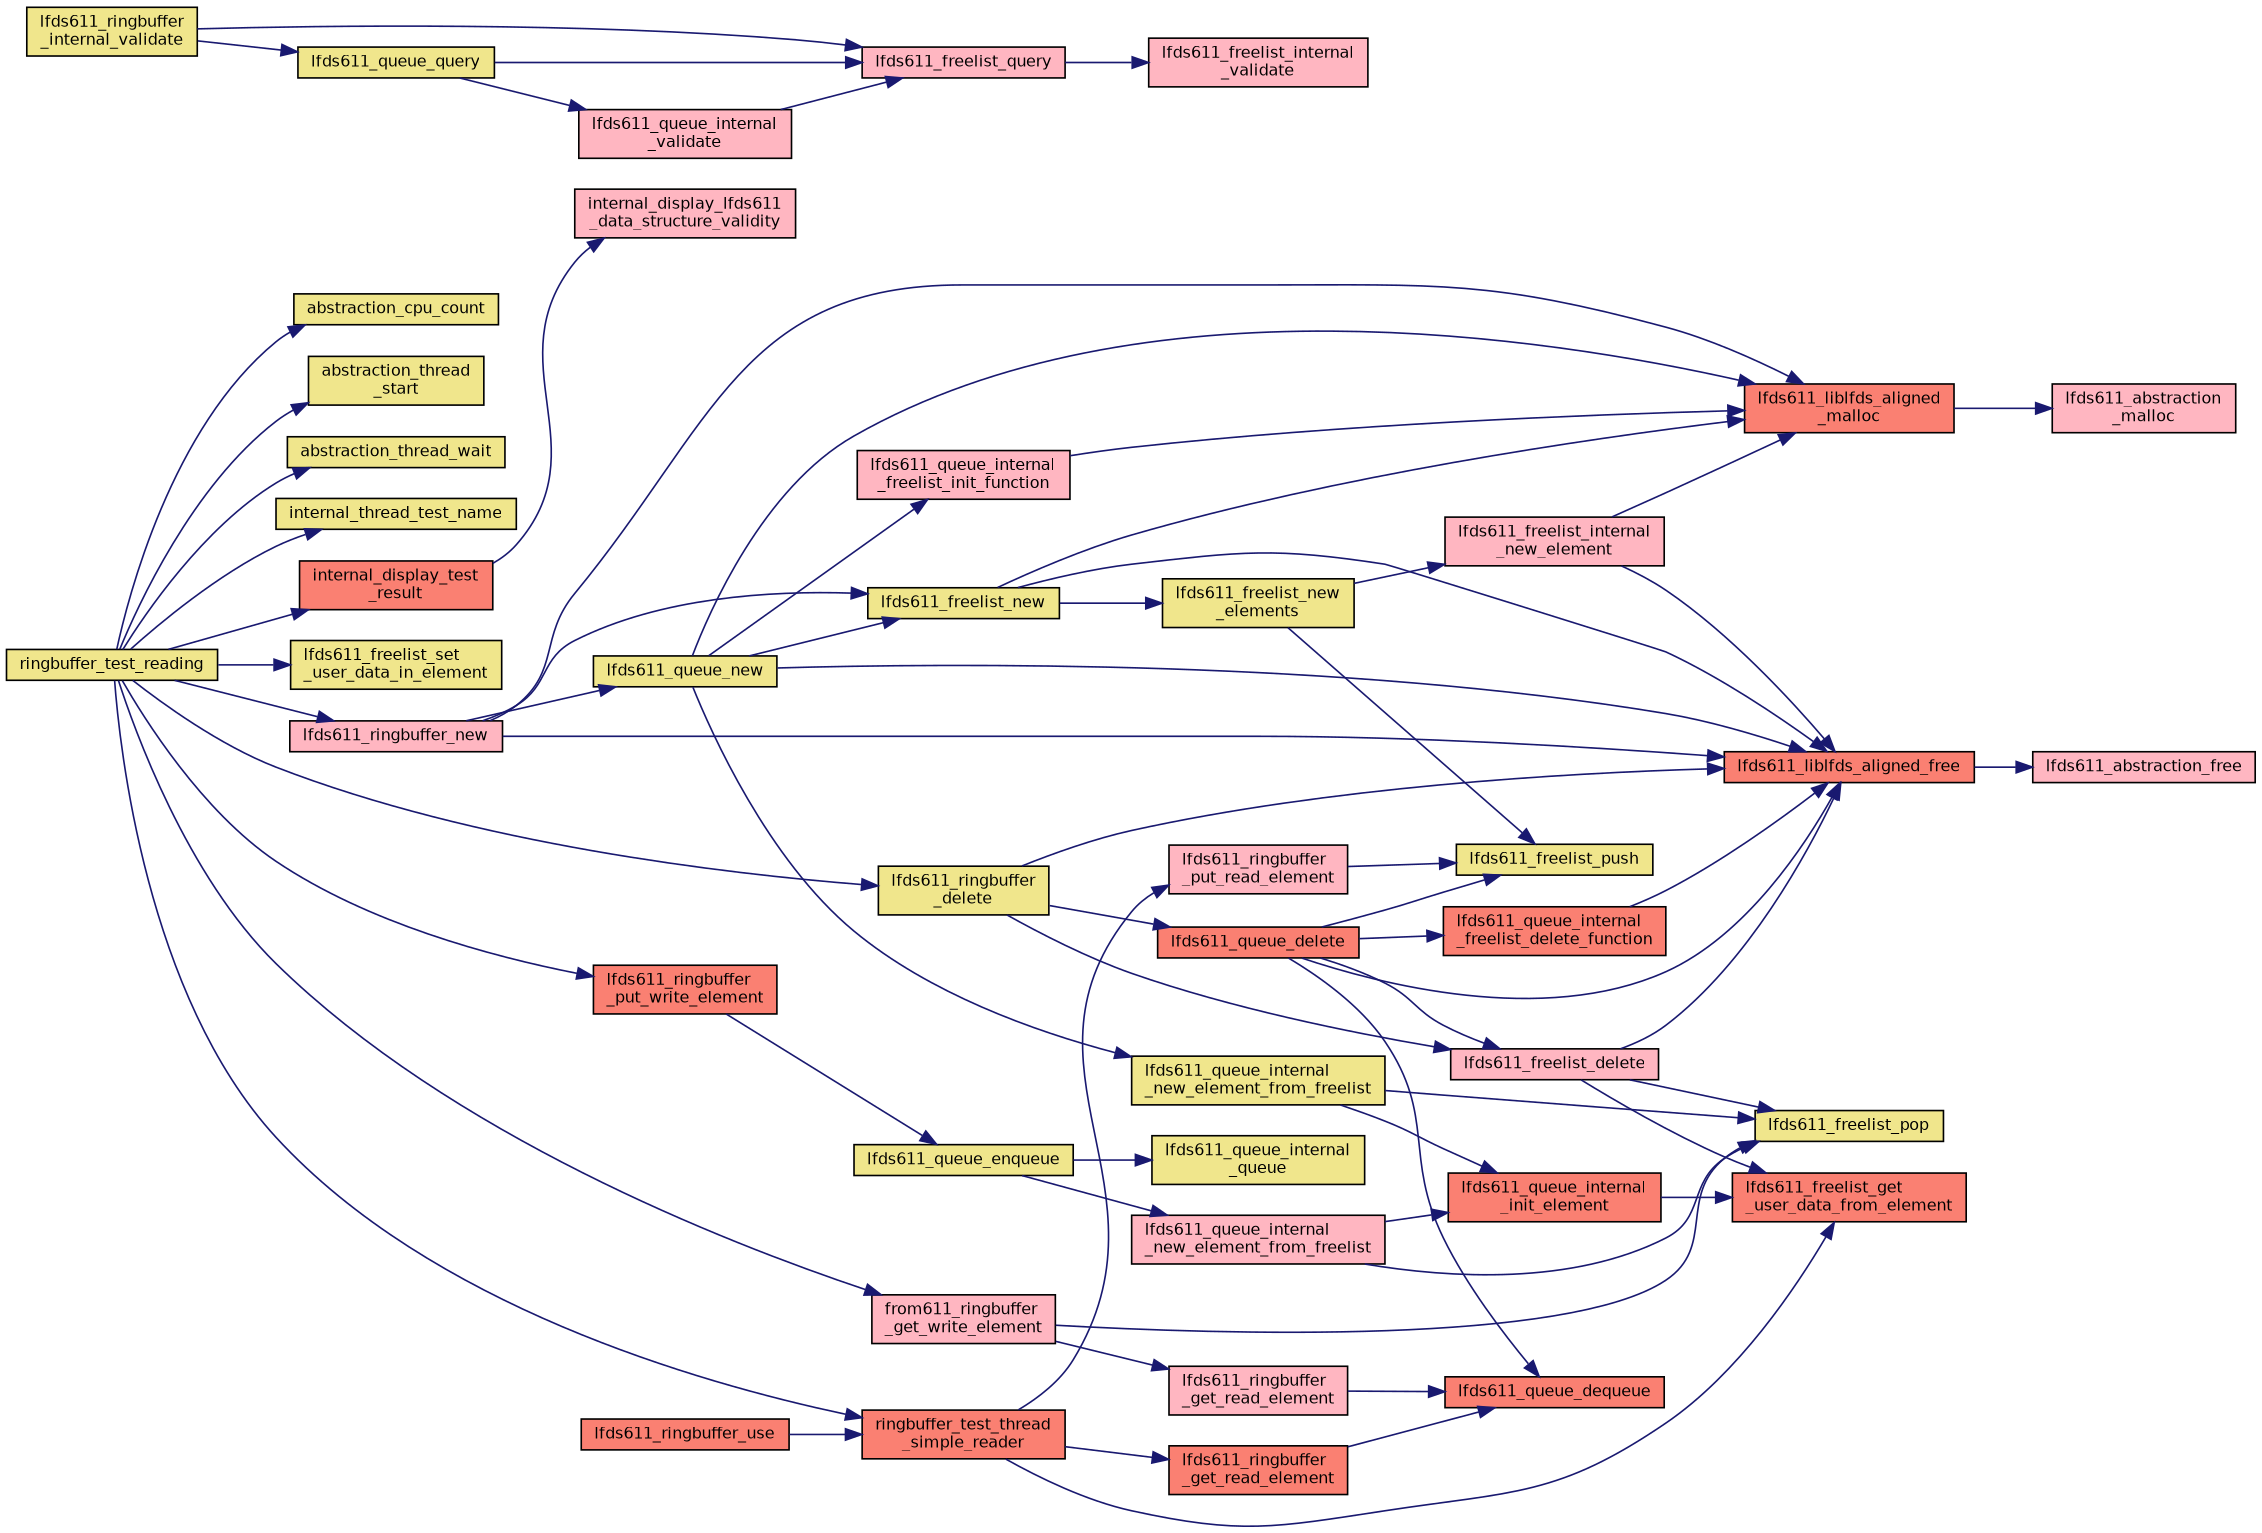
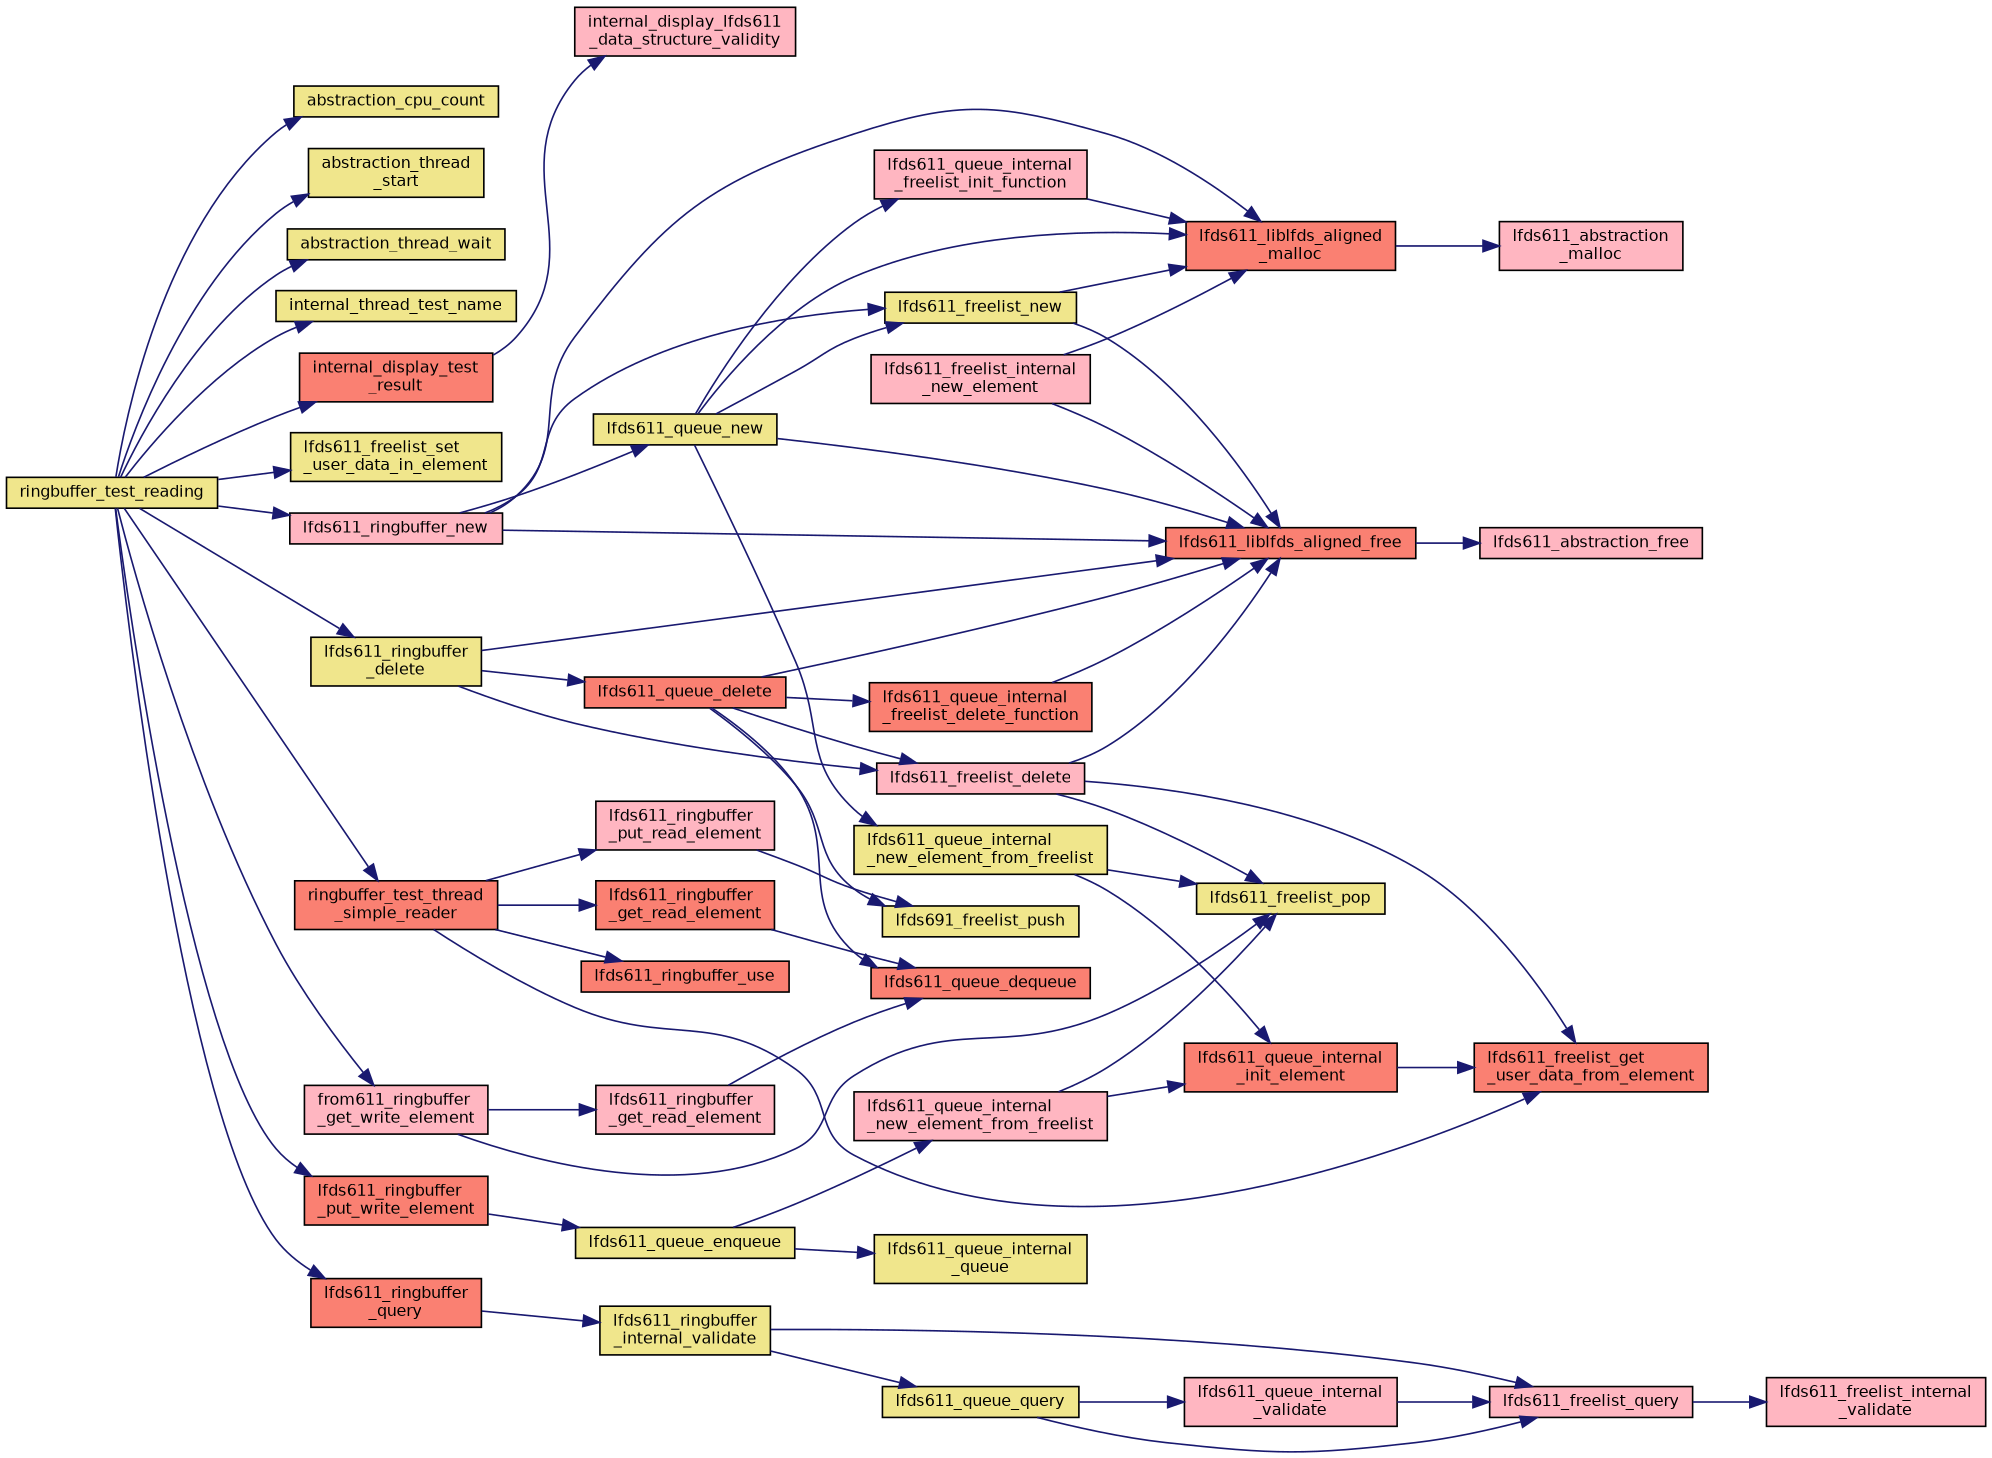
node "lfds611_freelist_new _elements": removed
node "lfds611_freelist_push": label "lfds611_freelist_push" -> "lfds691_freelist_push"
node "lfds611_ringbuffer _query": added
edge "lfds611_ringbuffer_use" -> "ringbuffer_test_thread _simple_reader": reversed
